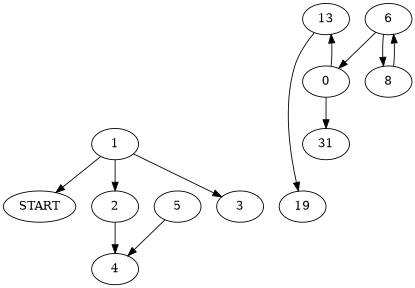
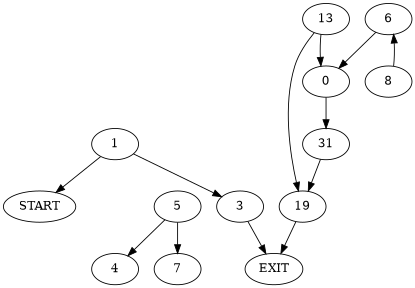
edge "6" -> "8": removed
edge "0" -> "13": reversed
edge "31" -> "19": added
node "2": removed
node "7": added
node "EXIT": added
